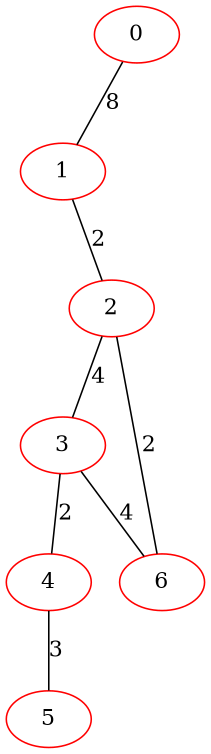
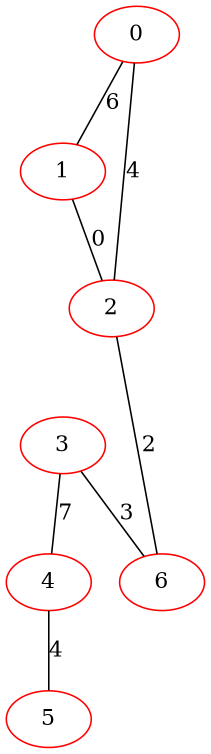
edge "0" -- "1": label "8" -> "6"
edge "1" -- "2": label "2" -> "0"
edge "2" -- "3": now "2" -- "0"
edge "3" -- "4": label "2" -> "7"
edge "3" -- "6": label "4" -> "3"
edge "4" -- "5": label "3" -> "4"
